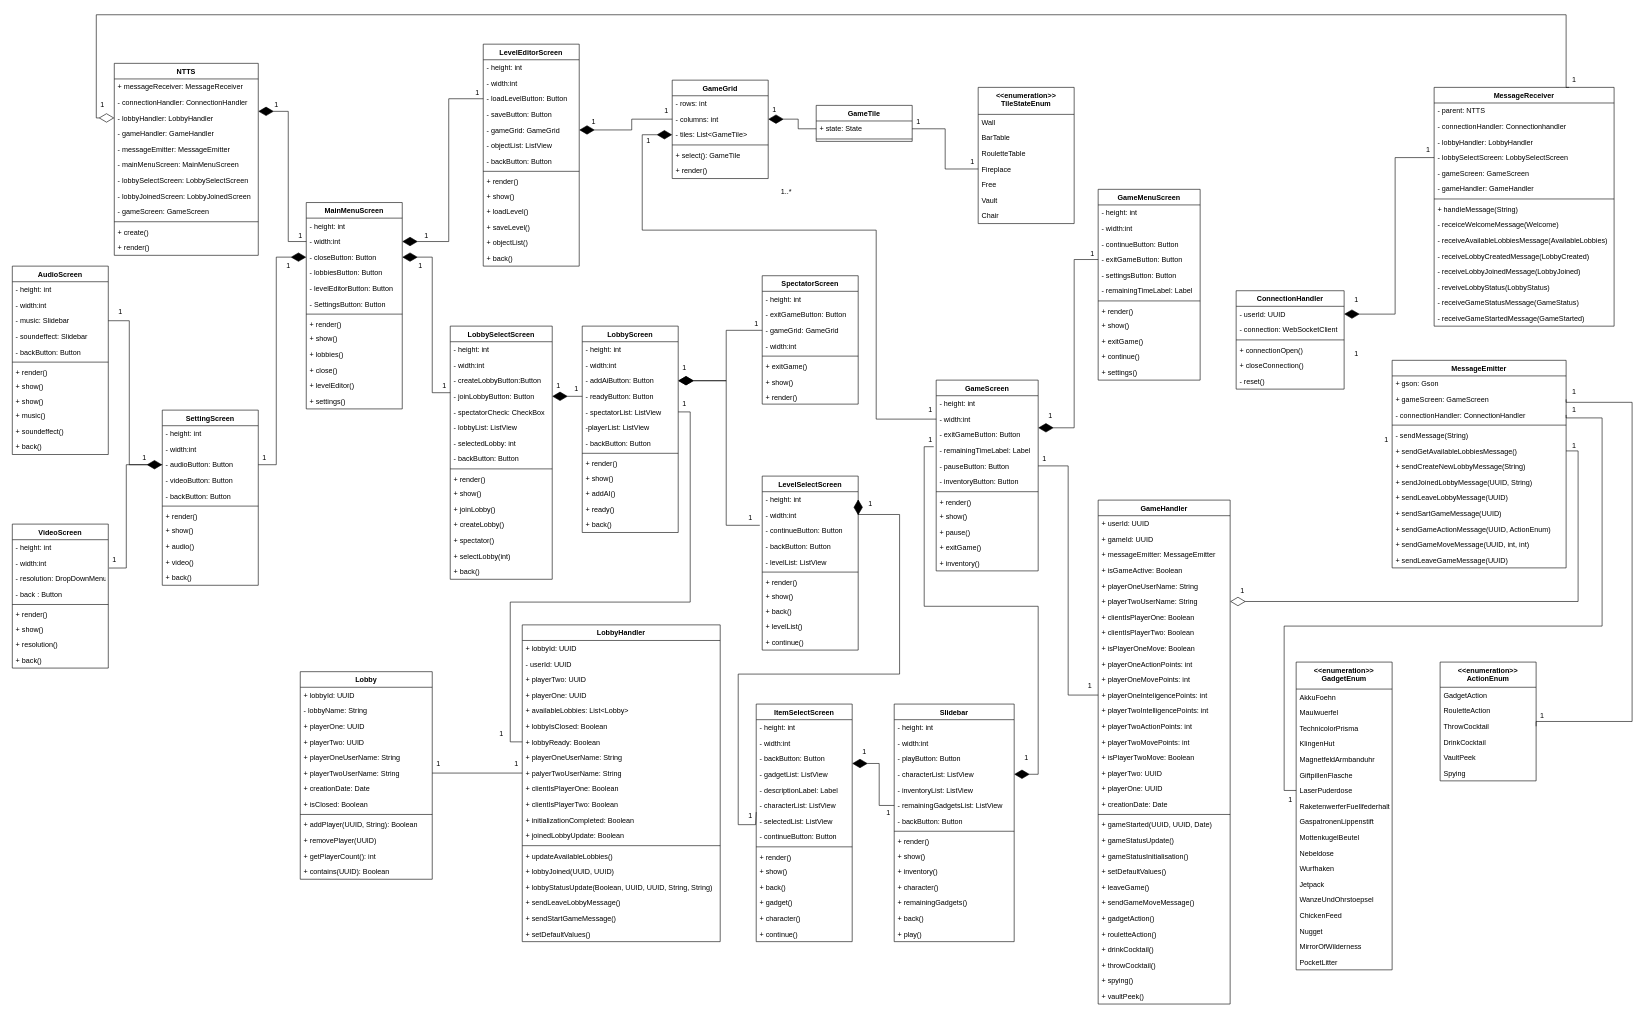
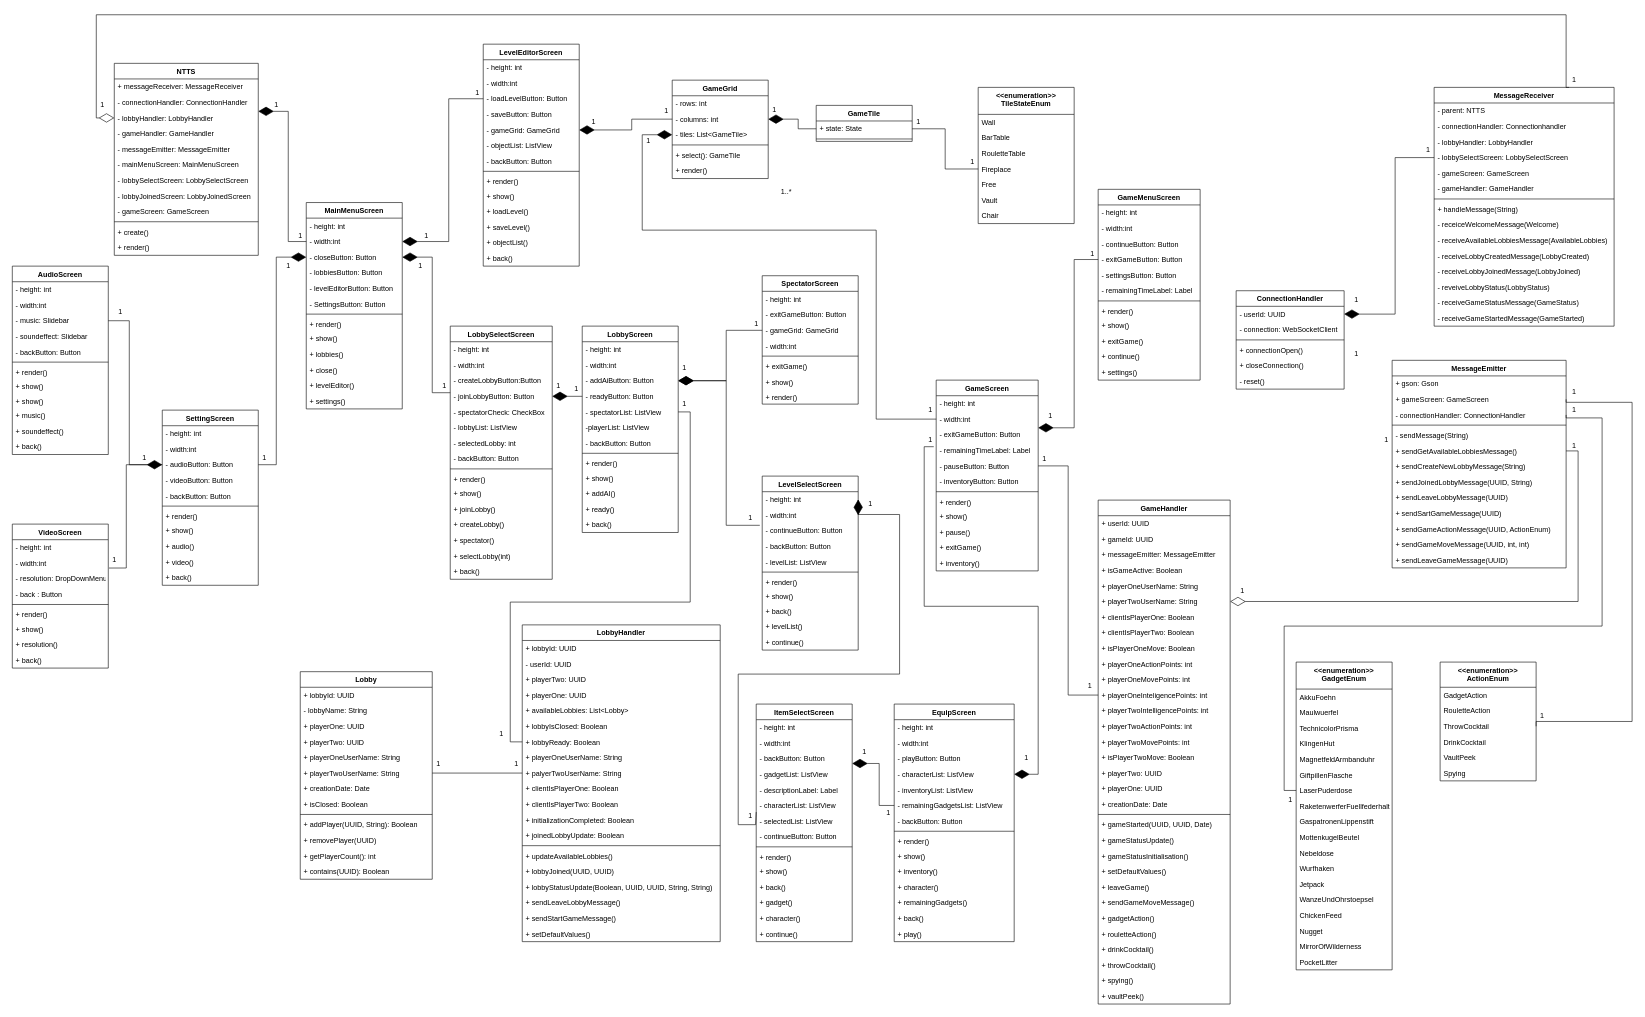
node "Slidebar": label "Slidebar" -> "EquipScreen"
